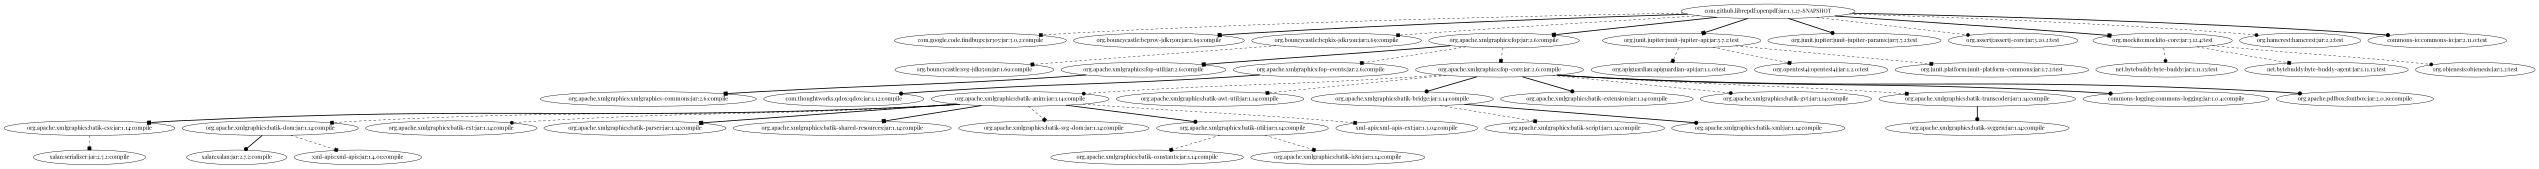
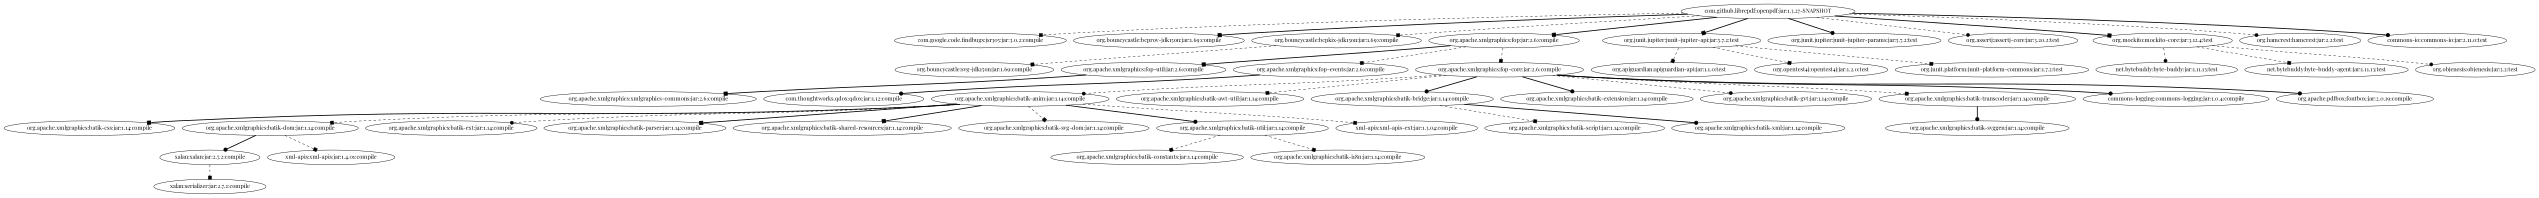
edge "org.apache.xmlgraphics:batik-css:jar:1.14:compile" -> "xalan:serializer:jar:2.7.2:compile": now "xalan:xalan:jar:2.7.2:compile" -> "xalan:serializer:jar:2.7.2:compile"
